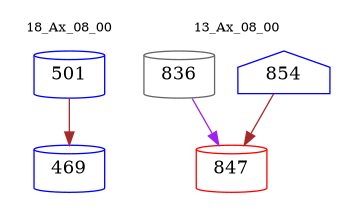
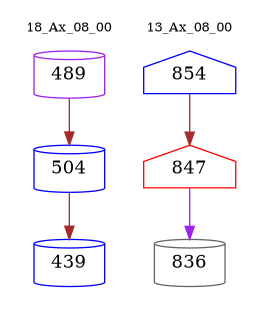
node "489": added
node "501": label "501" -> "504"
edge "836" -> "847": reversed
node "469": label "469" -> "439"
node "847": shape cylinder -> house
